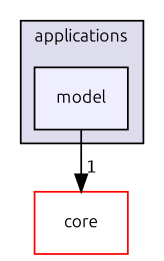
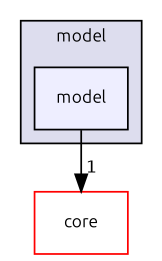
cluster "applications": label "applications" -> "model"
